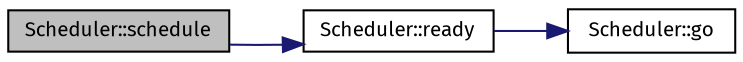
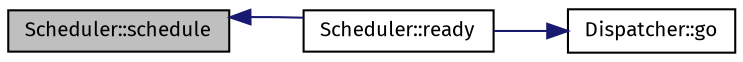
node "Scheduler::go": label "Scheduler::go" -> "Dispatcher::go"
edge "Scheduler::schedule" -> "Scheduler::ready": reversed
